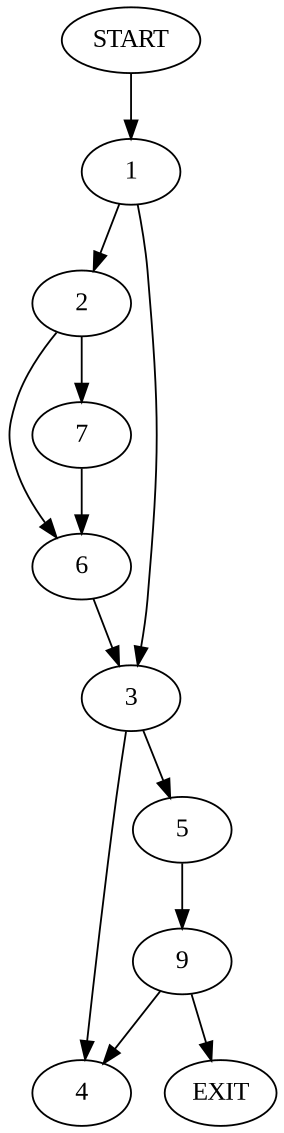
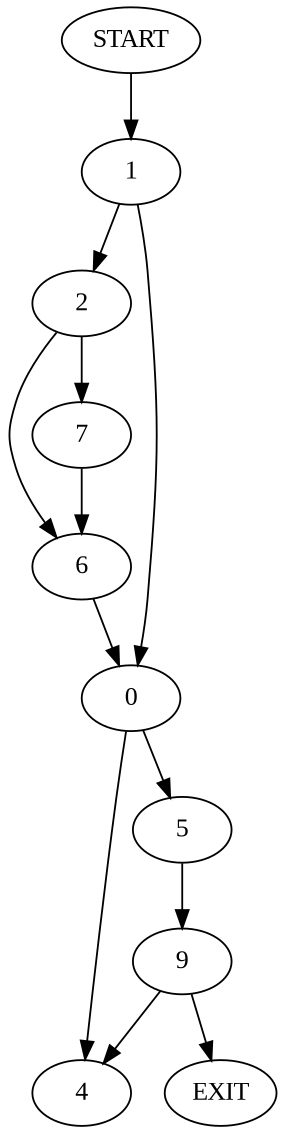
node "3": label "3" -> "0"
